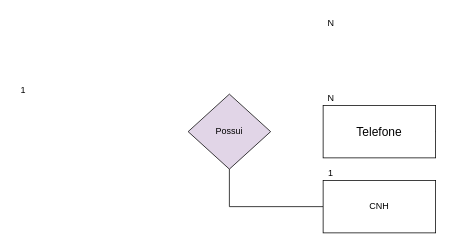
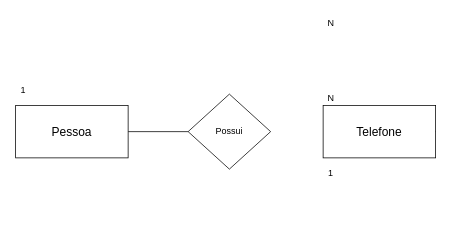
node "Pessoa": added
edge "Pessoa" -- "Possui": added
node "Possui": fillcolor #e1d5e7 -> #ffffff
edge "Possui" -- "CNH": removed
node "CNH": removed
